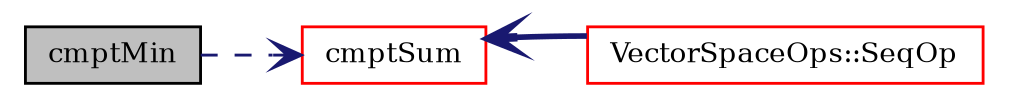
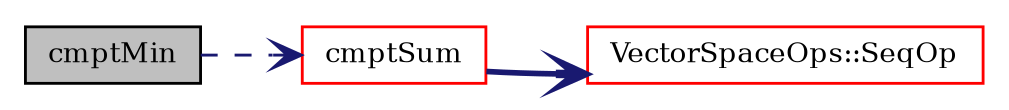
edge "VectorSpaceOps::SeqOp" -> "cmptSum": reversed
